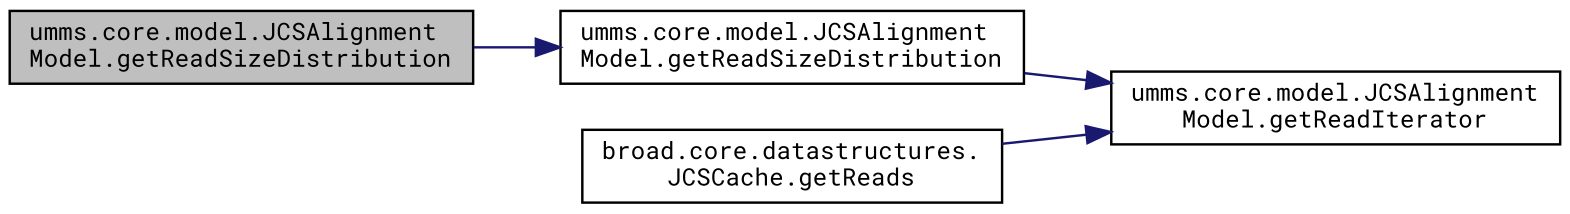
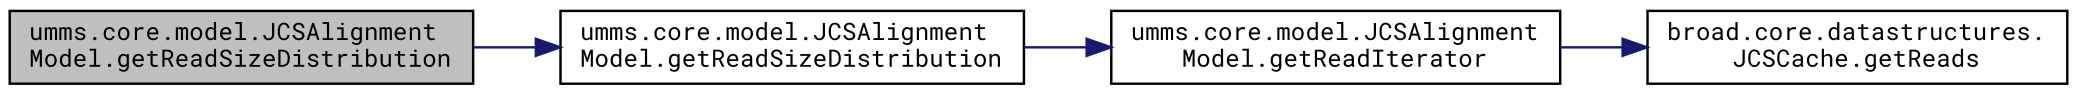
edge "broad.core.datastructures. JCSCache.getReads" -> "umms.core.model.JCSAlignment Model.getReadIterator": reversed
